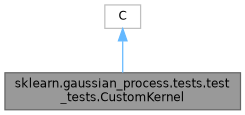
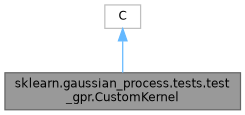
node "sklearn.gaussian_process.tests.test _tests.CustomKernel": label "sklearn.gaussian_process.tests.test _tests.CustomKernel" -> "sklearn.gaussian_process.tests.test _gpr.CustomKernel"
